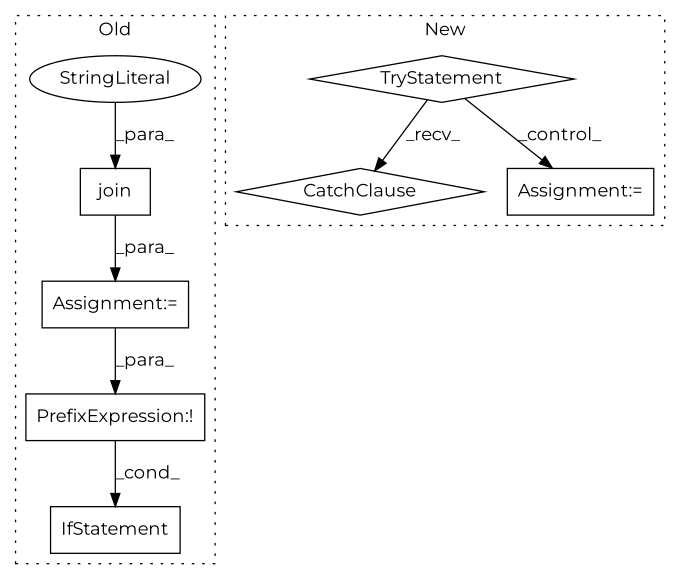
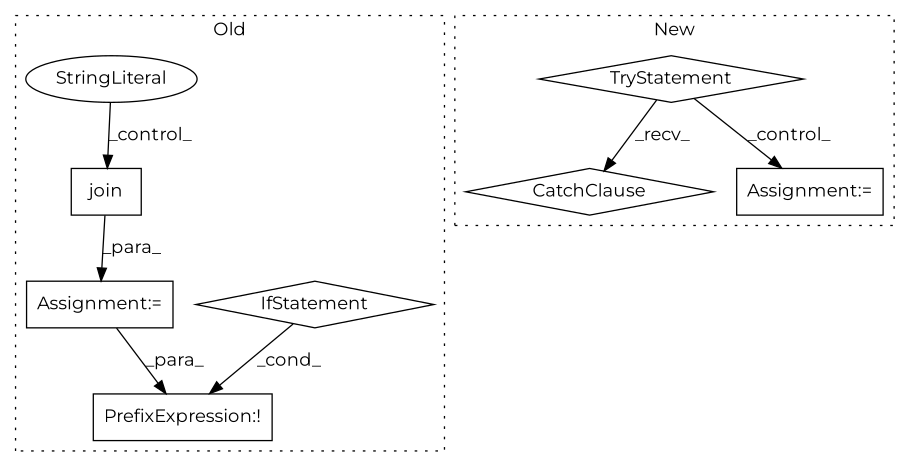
edge "StringLiteral" -> "join": label "_para_" -> "_control_"
edge "PrefixExpression:!" -> "IfStatement": reversed
node "IfStatement": shape box -> diamond
